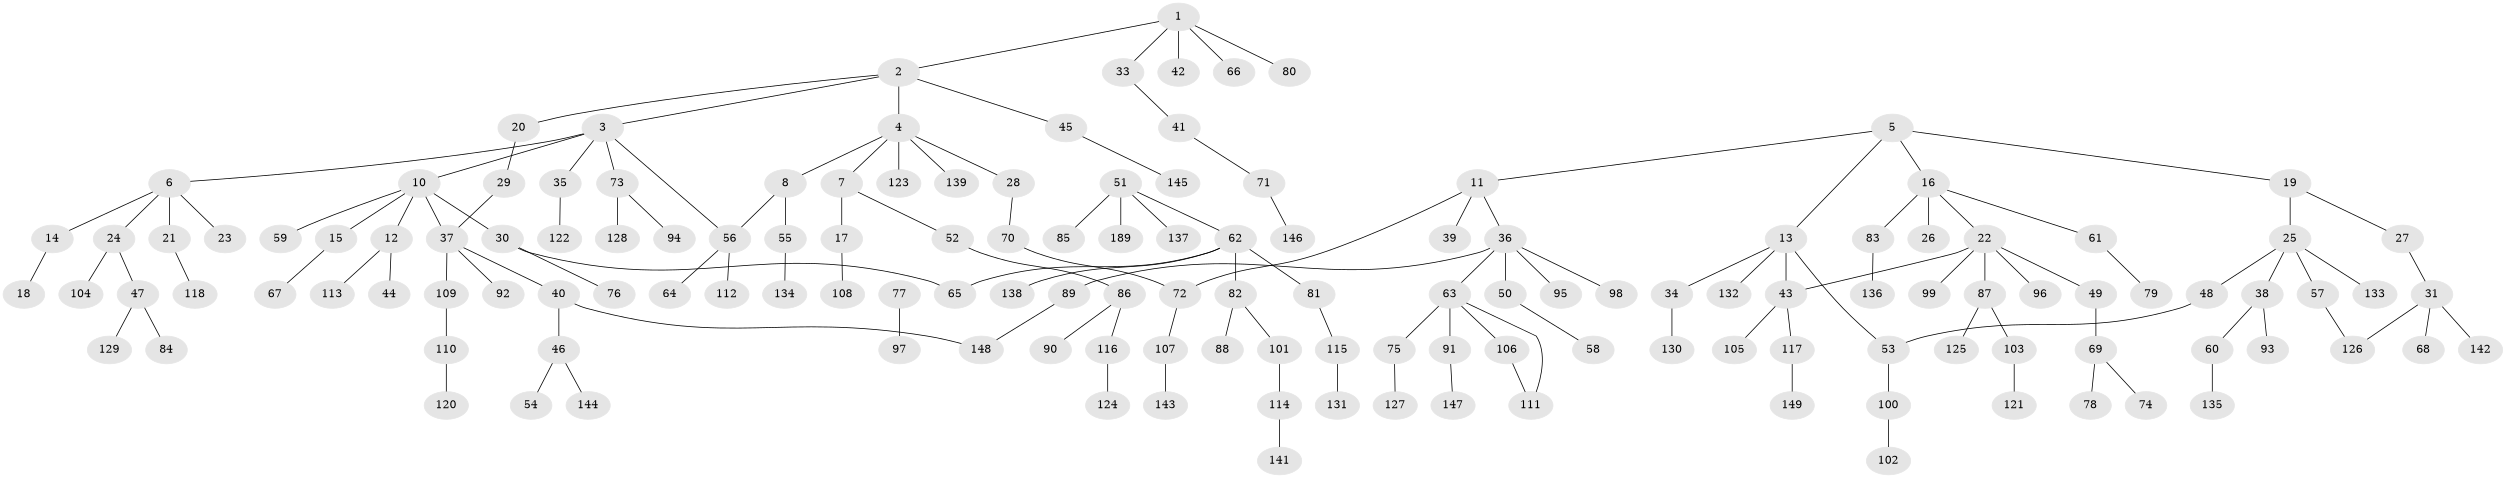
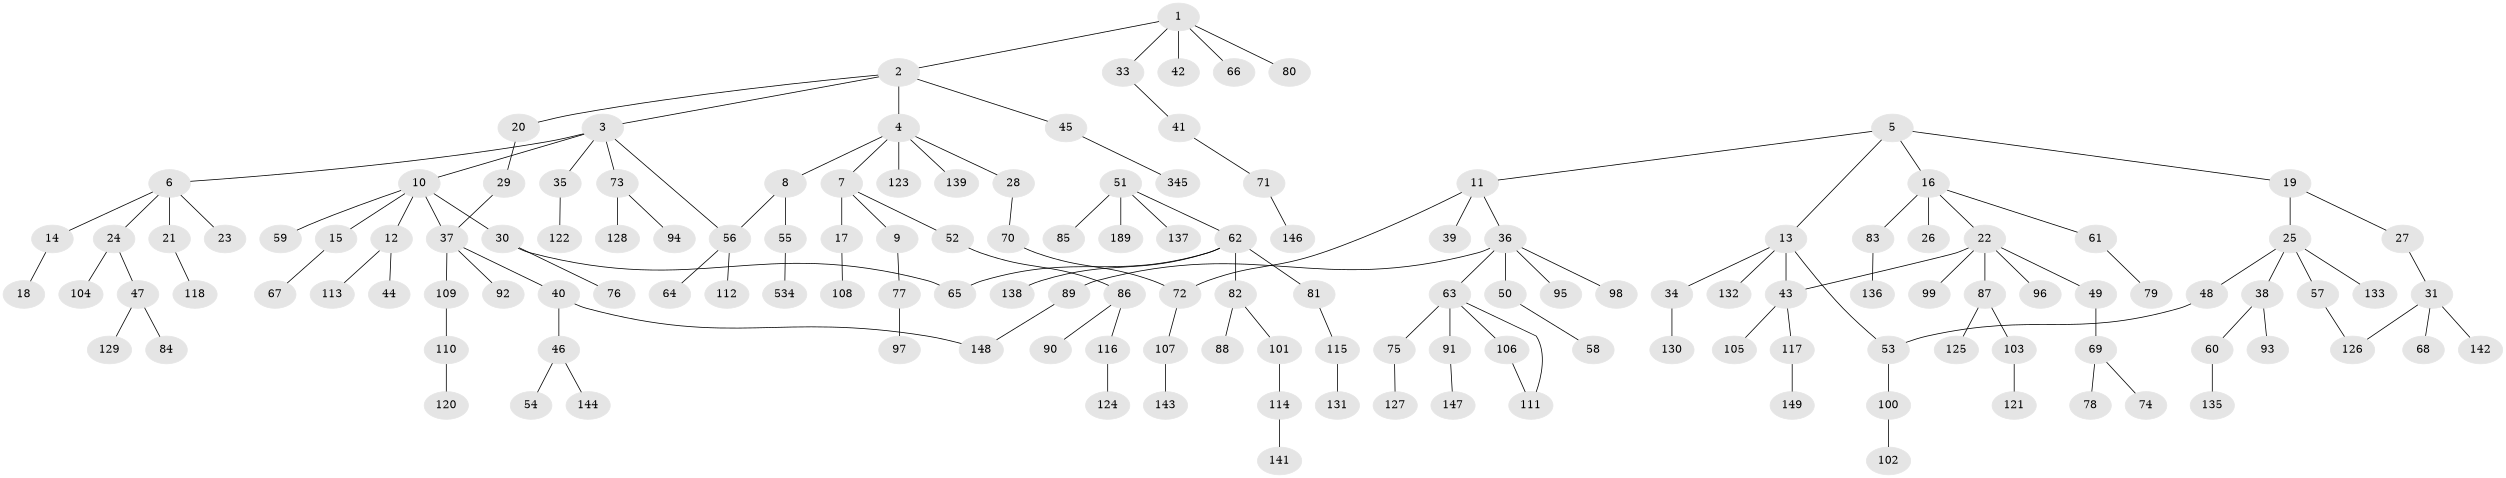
node "145": label "145" -> "345"
node "9": added
node "134": label "134" -> "534"
